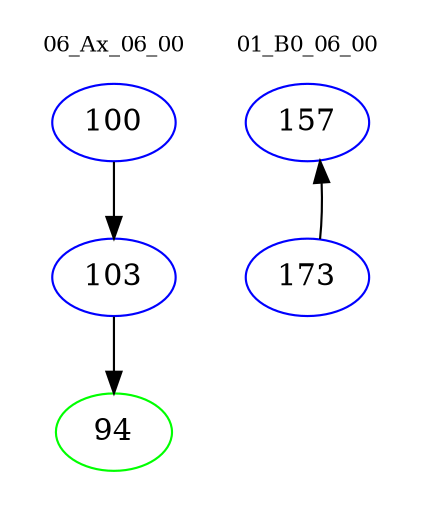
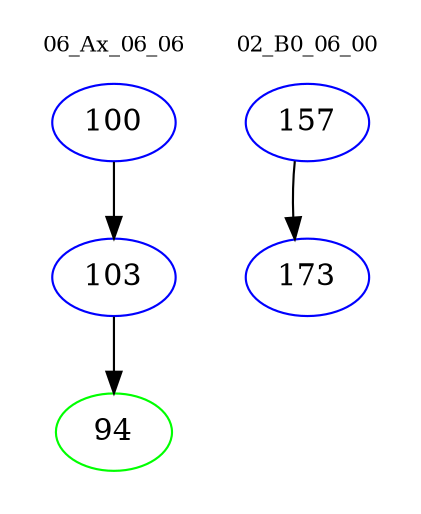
cluster "06_Ax_06_00": label "06_Ax_06_00" -> "06_Ax_06_06"
cluster "01_B0_06_00": label "01_B0_06_00" -> "02_B0_06_00"
edge "173" -> "157": reversed
